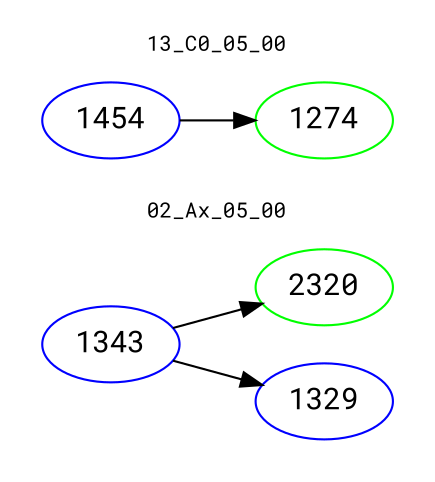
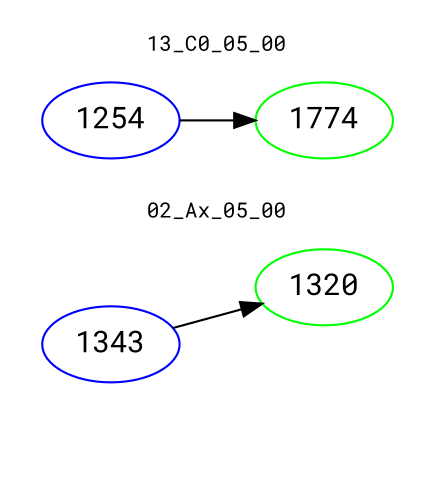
node "1454": label "1454" -> "1254"
node "1274": label "1274" -> "1774"
node "2320": label "2320" -> "1320"
node "1329": removed
